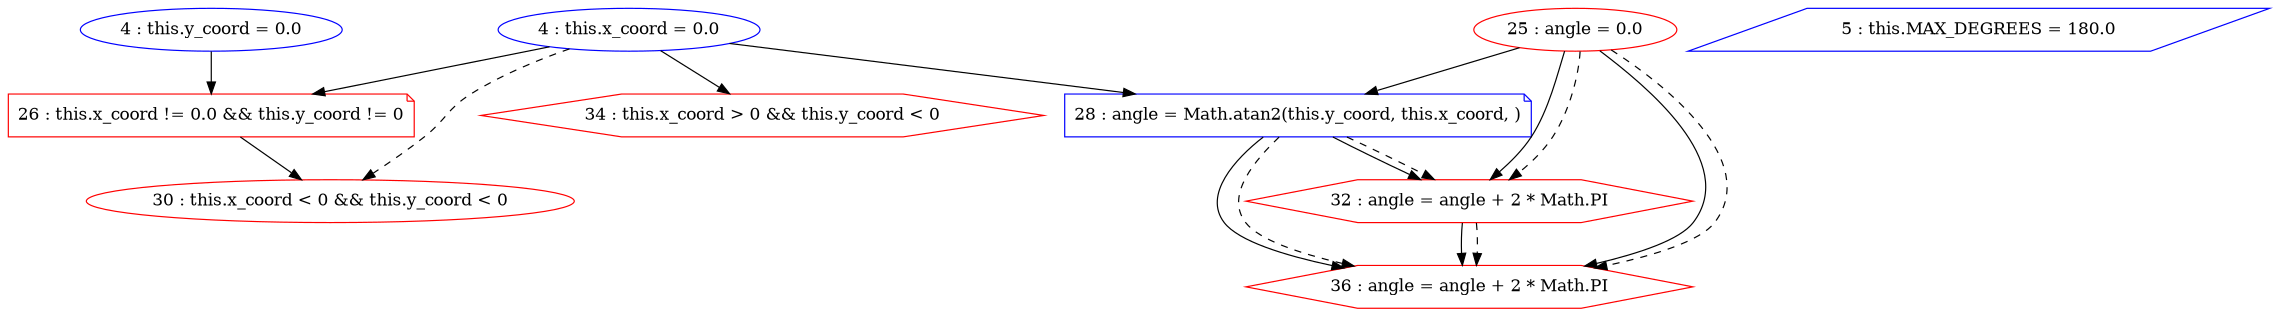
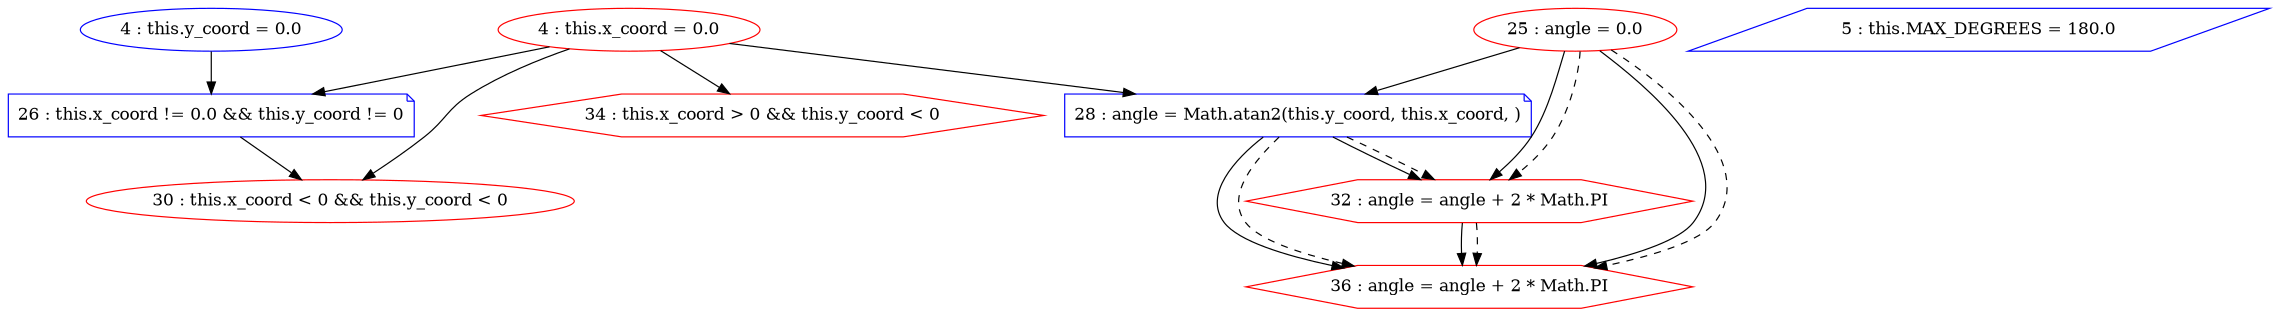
node "4 : this.x_coord = 0.0": color blue -> red
edge "4 : this.x_coord = 0.0" -> "30 : this.x_coord < 0 && this.y_coord < 0": style dashed -> solid
node "26 : this.x_coord != 0.0 && this.y_coord != 0": color red -> blue
